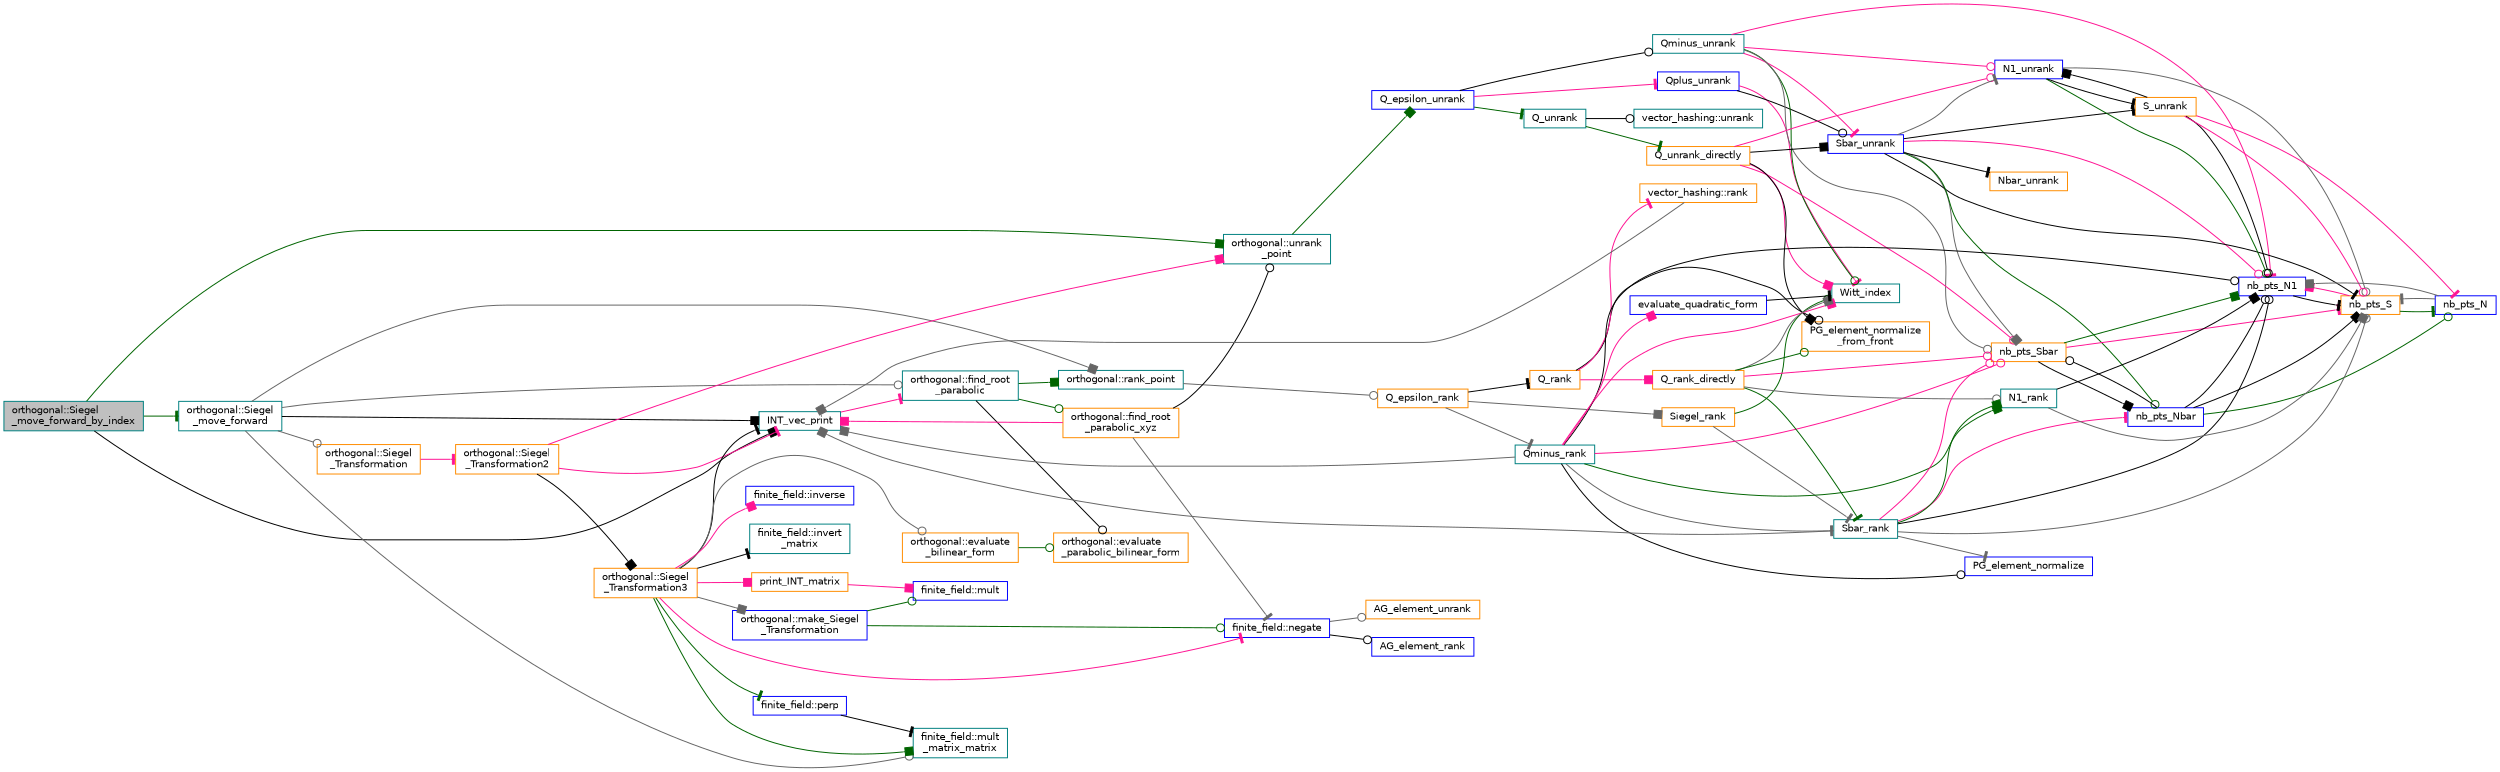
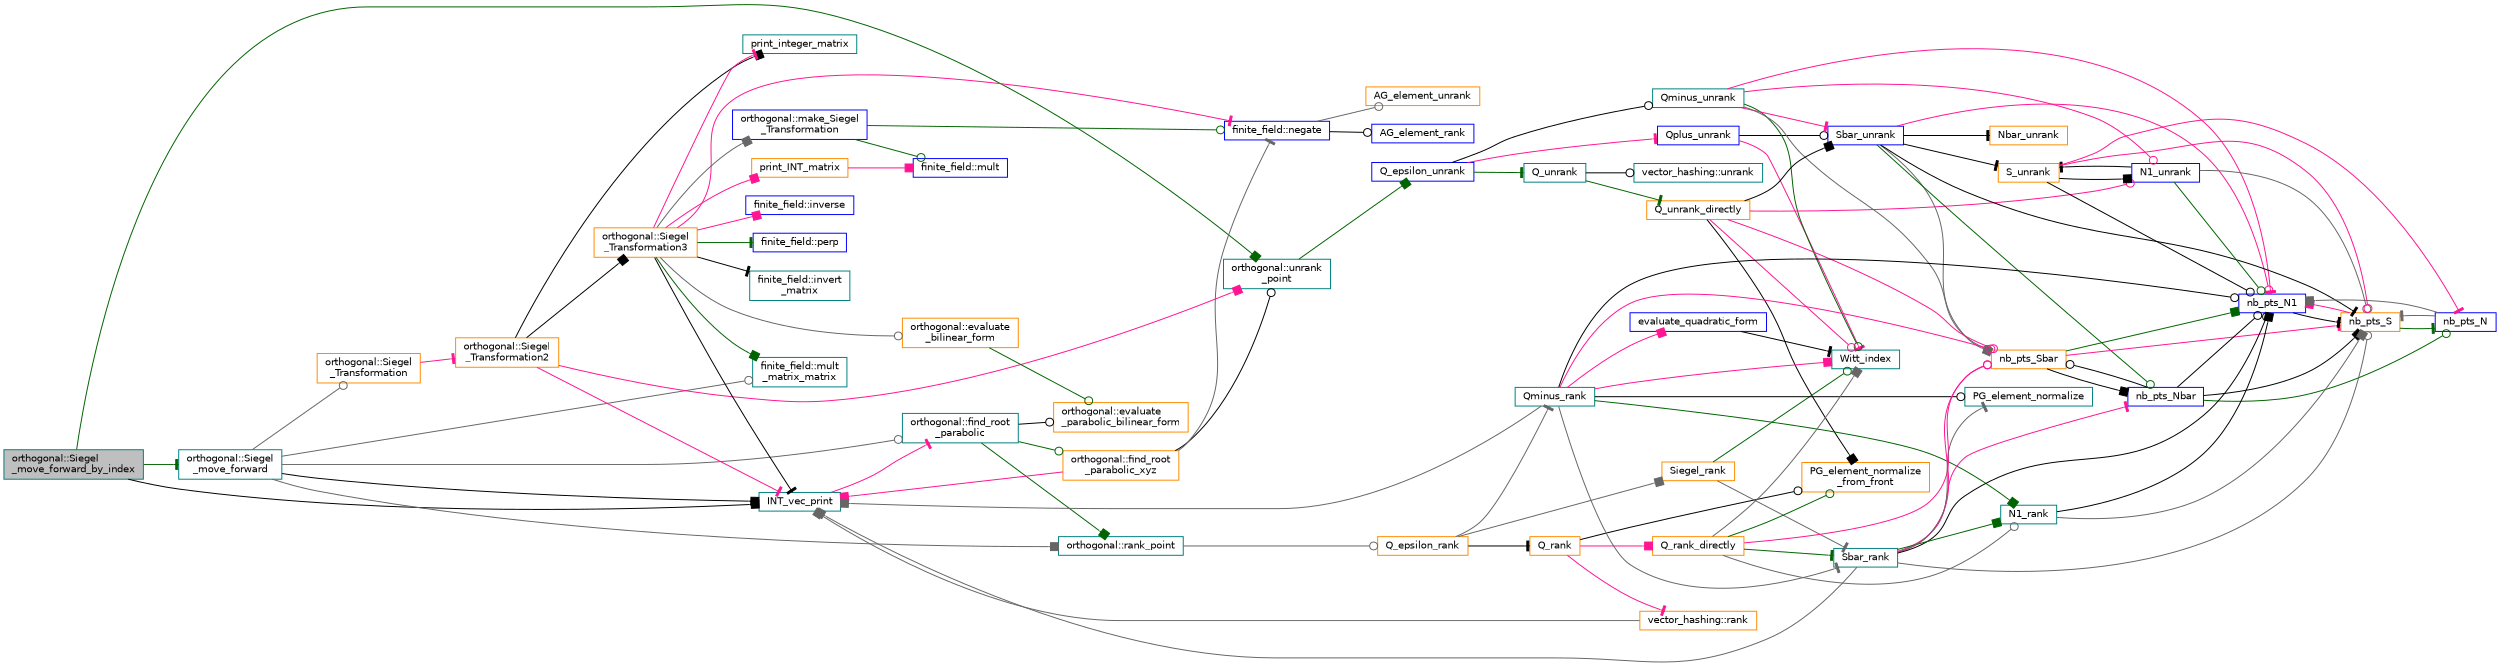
node "print_integer_matrix": added
edge "Sbar_unrank" -> "N1_unrank": removed
edge "Q_unrank_directly" -> "Witt_index": arrowhead box -> odot
node "PG_element_normalize": color blue -> teal
edge "finite_field::perp" -> "finite_field::mult _matrix_matrix": removed
